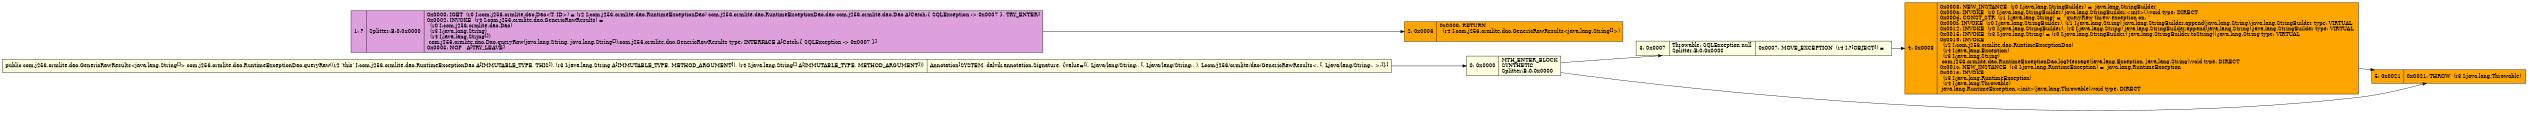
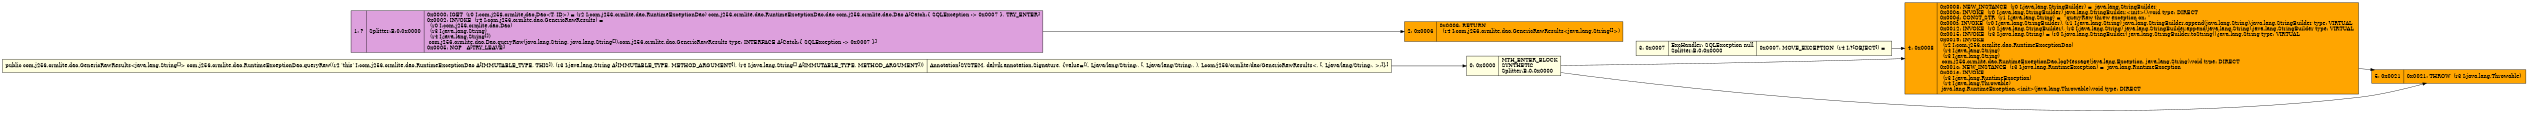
node "3: 0x0007": text "Throwable: SQLException null" -> "ExcHandler: SQLException null"
node "4: 0x0008": text "(r4 I:java.lang.Exception)" -> "(r4 I:java.lang.String)"
edge "0: 0x0000" -> "3: 0x0007": now "0: 0x0000" -> "4: 0x0008"
